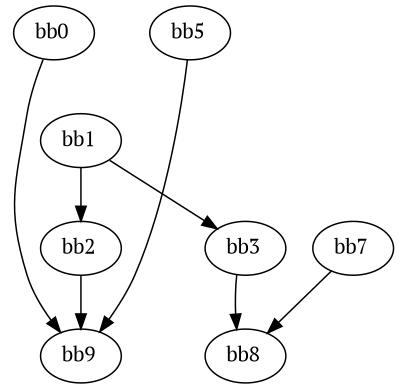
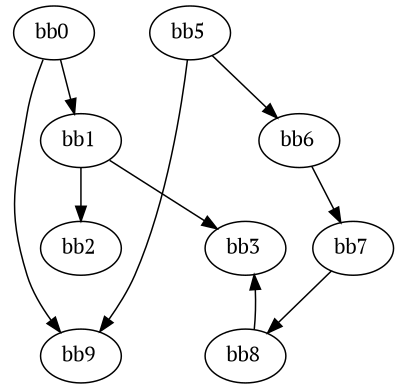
edge "bb0" -> "bb1": added
node "bb6": added
edge "bb3" -> "bb8": reversed
edge "bb2" -> "bb9": removed
